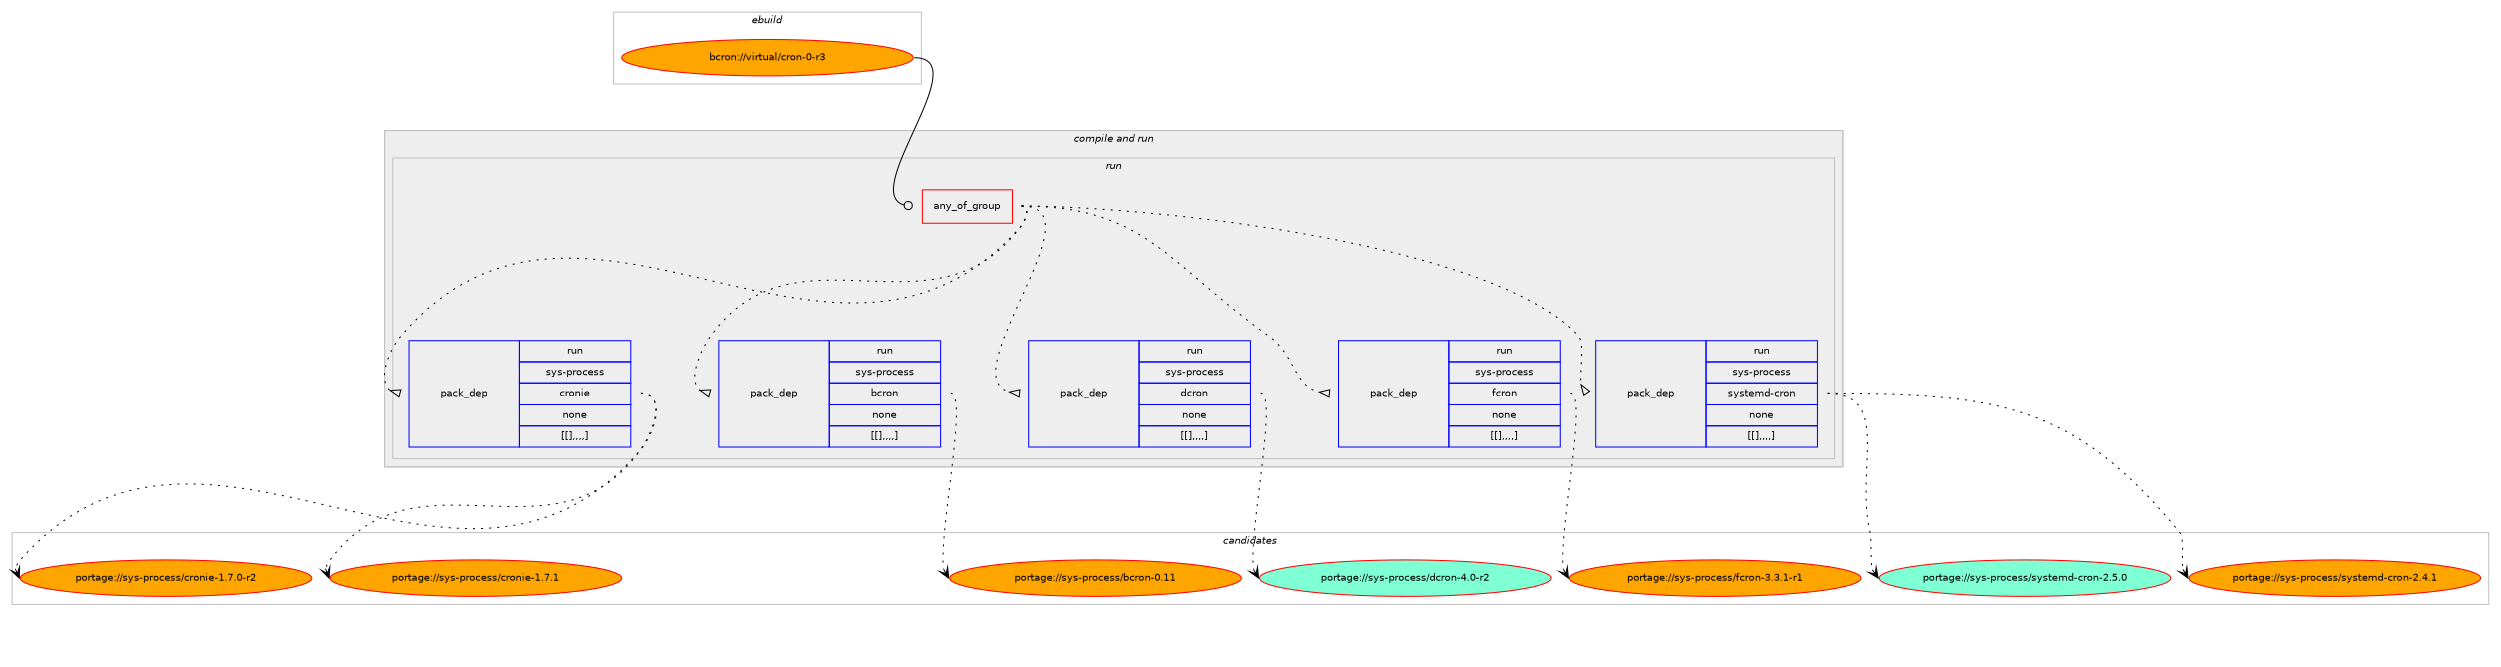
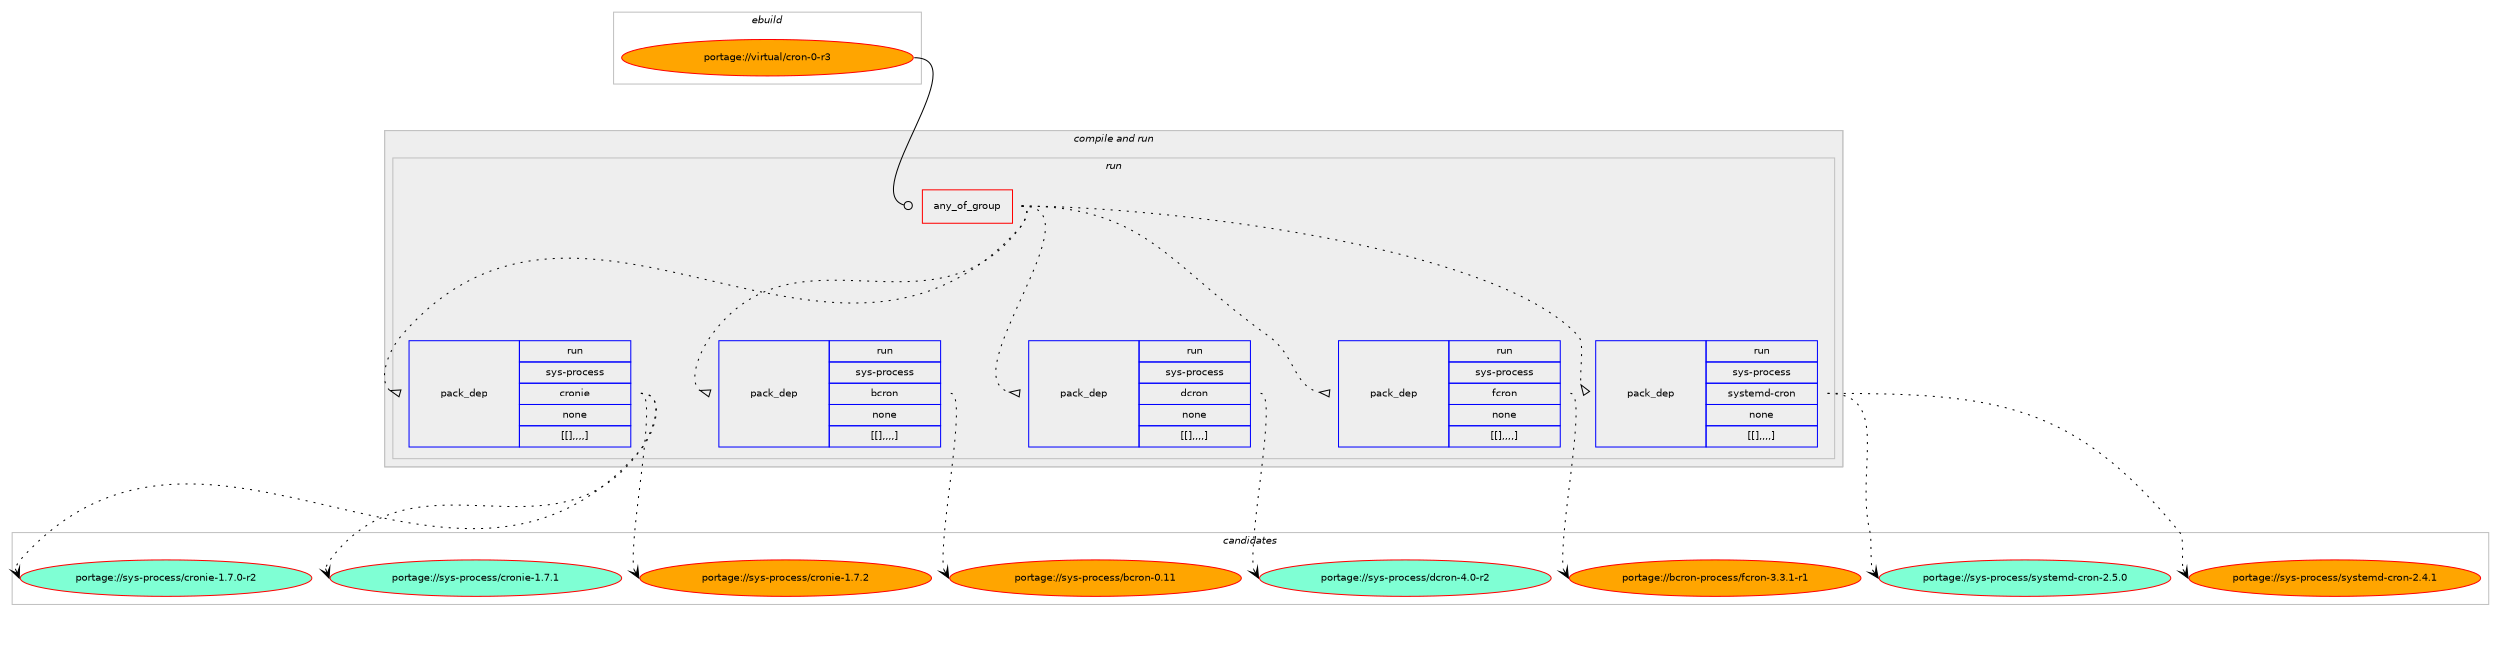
node "bcron://virtual/cron-0-r3": label "bcron://virtual/cron-0-r3" -> "portage://virtual/cron-0-r3"
node "portage://sys-process/cronie-1.7.0-r2": fillcolor orange -> aquamarine
node "portage://sys-process/cronie-1.7.1": fillcolor orange -> aquamarine
node "portage://sys-process/cronie-1.7.2": added
node "portage://sys-process/fcron-3.3.1-r1": label "portage://sys-process/fcron-3.3.1-r1" -> "portage://bcron-process/fcron-3.3.1-r1"
